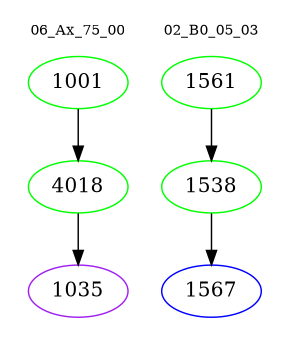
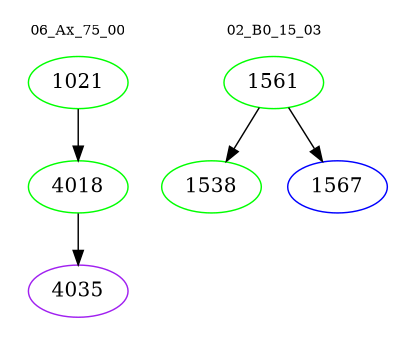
cluster "02_B0_05_03": label "02_B0_05_03" -> "02_B0_15_03"
node "1001": label "1001" -> "1021"
edge "1538" -> "1567": now "1561" -> "1567"
node "1035": label "1035" -> "4035"
